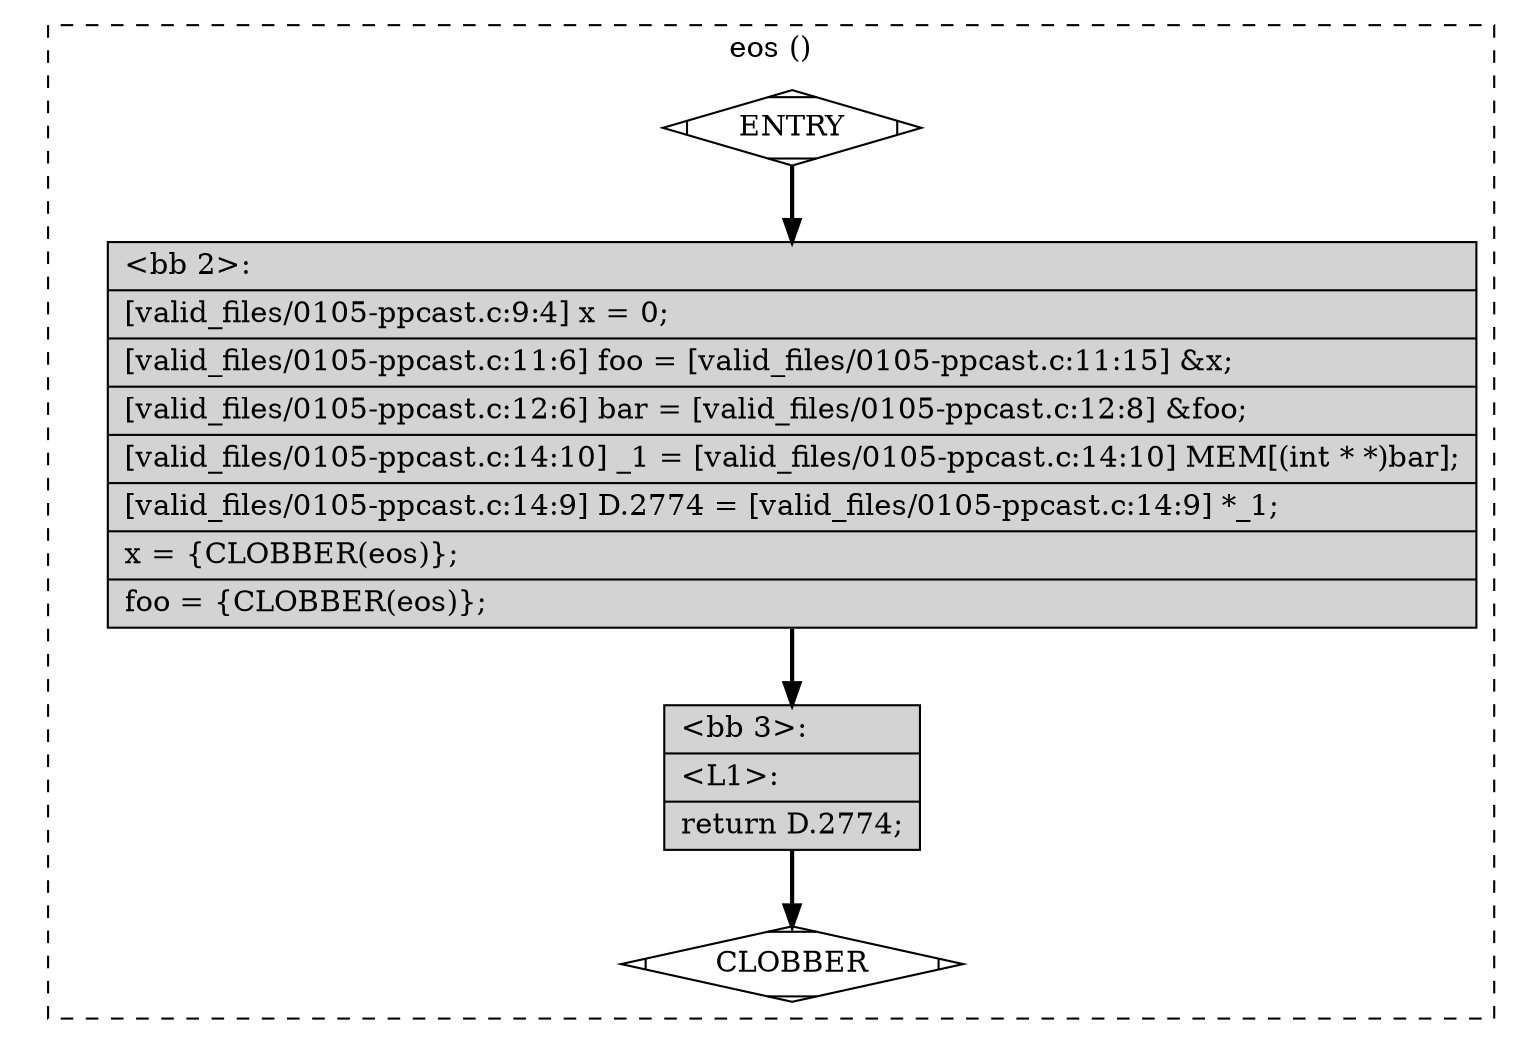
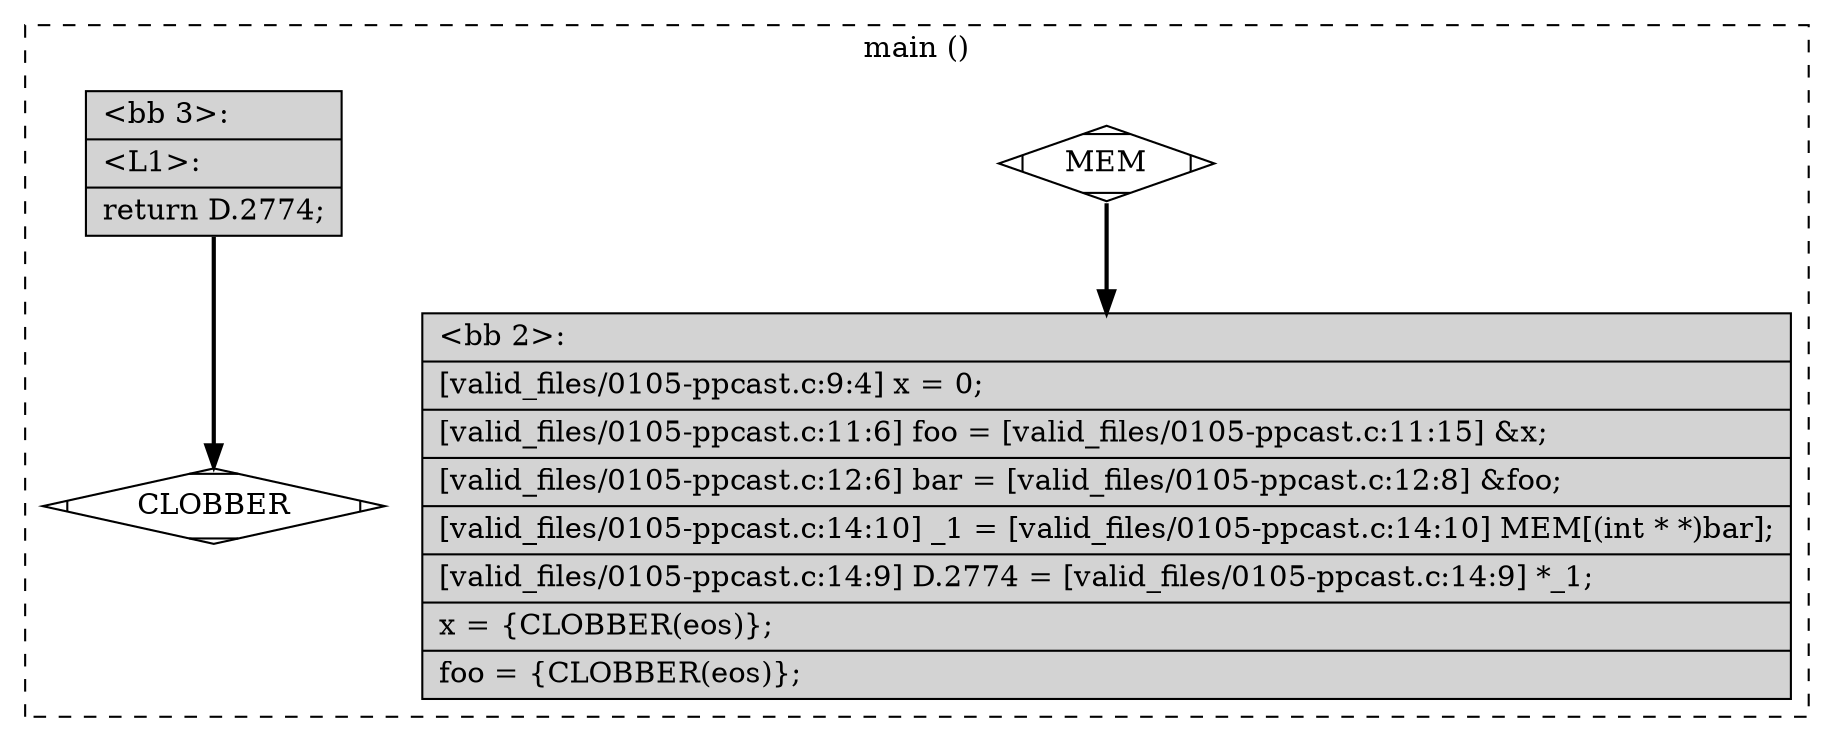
cluster "eos ()": label "eos ()" -> "main ()"
node "ENTRY": label "ENTRY" -> "MEM"
edge "<bb 2>:" -> "<bb 3>:": removed
